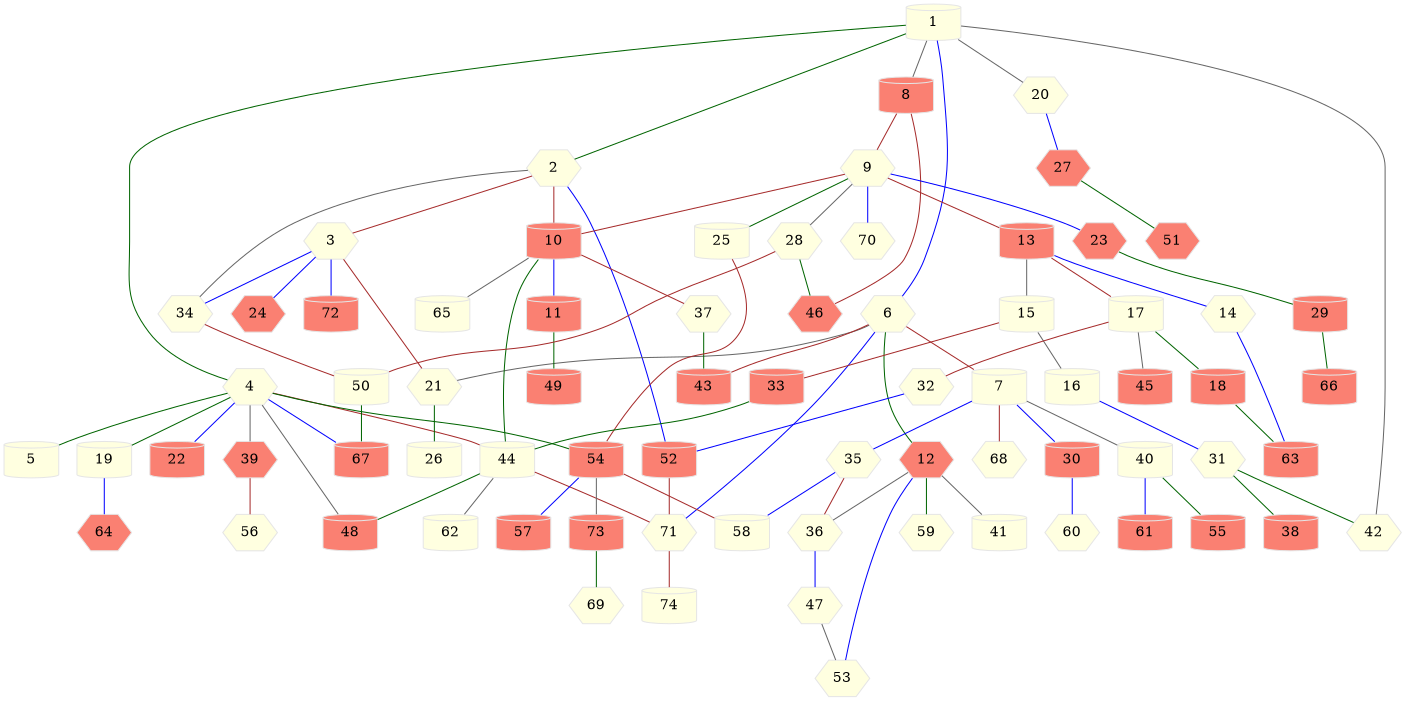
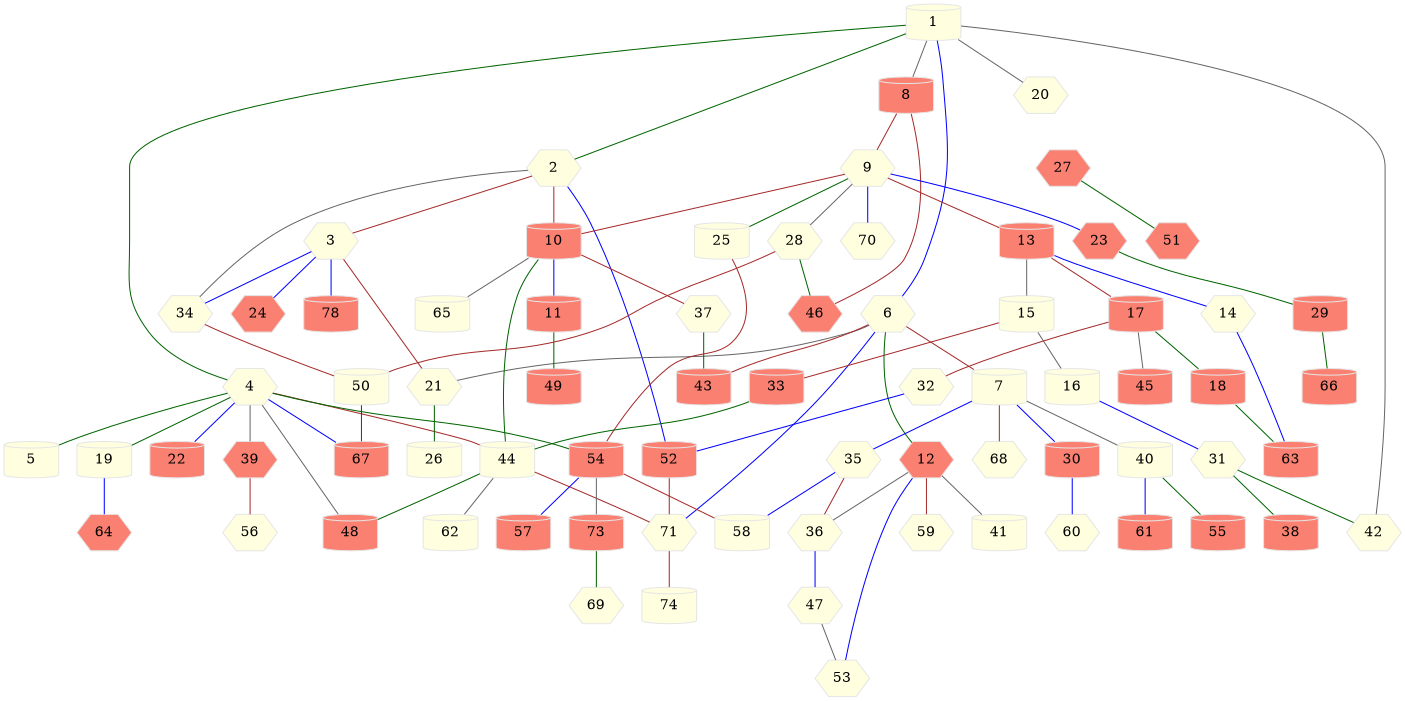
edge "20" -- "27": removed
node "72": label "72" -> "78"
node "17": fillcolor lightyellow -> salmon
edge "12" -- "59": color darkgreen -> brown
